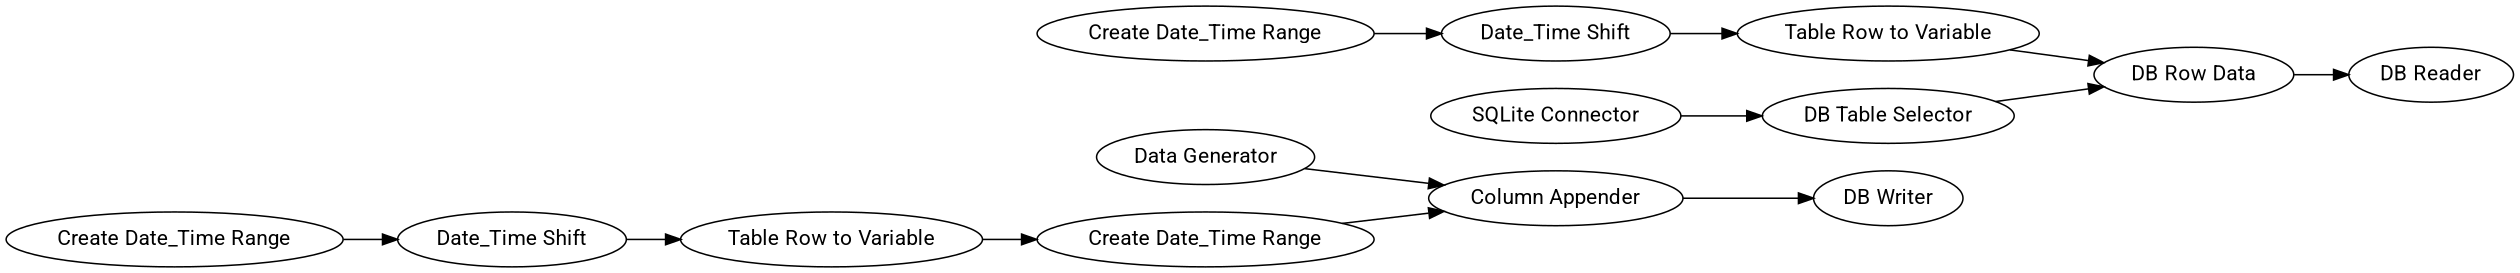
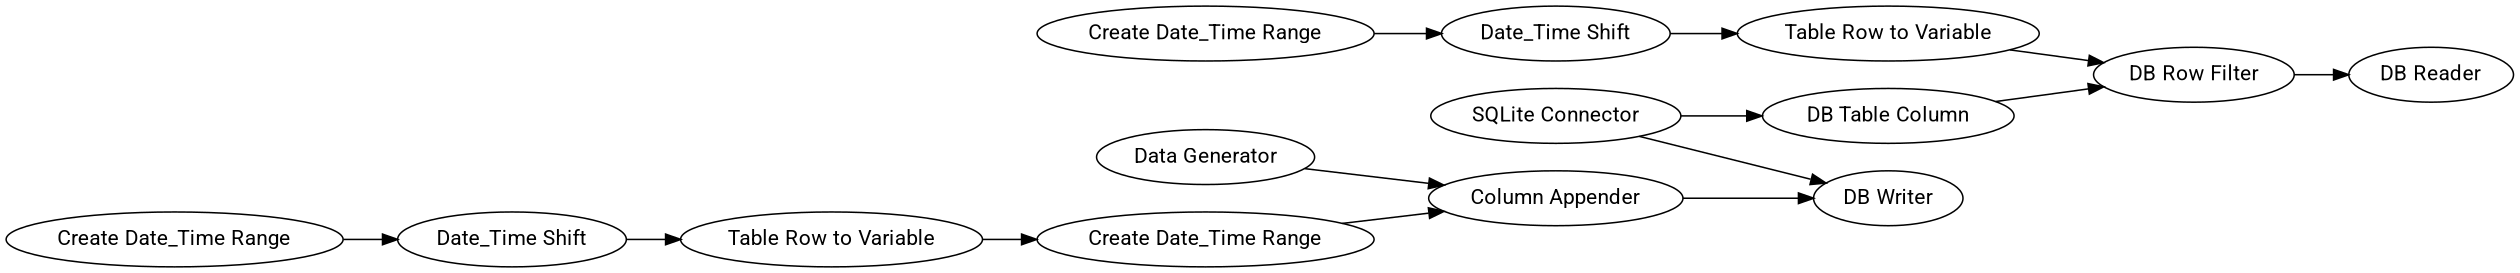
node "DB Row Data": label "DB Row Data" -> "DB Row Filter"
node "DB Table Selector": label "DB Table Selector" -> "DB Table Column"
edge "SQLite Connector" -> "DB Writer": added
